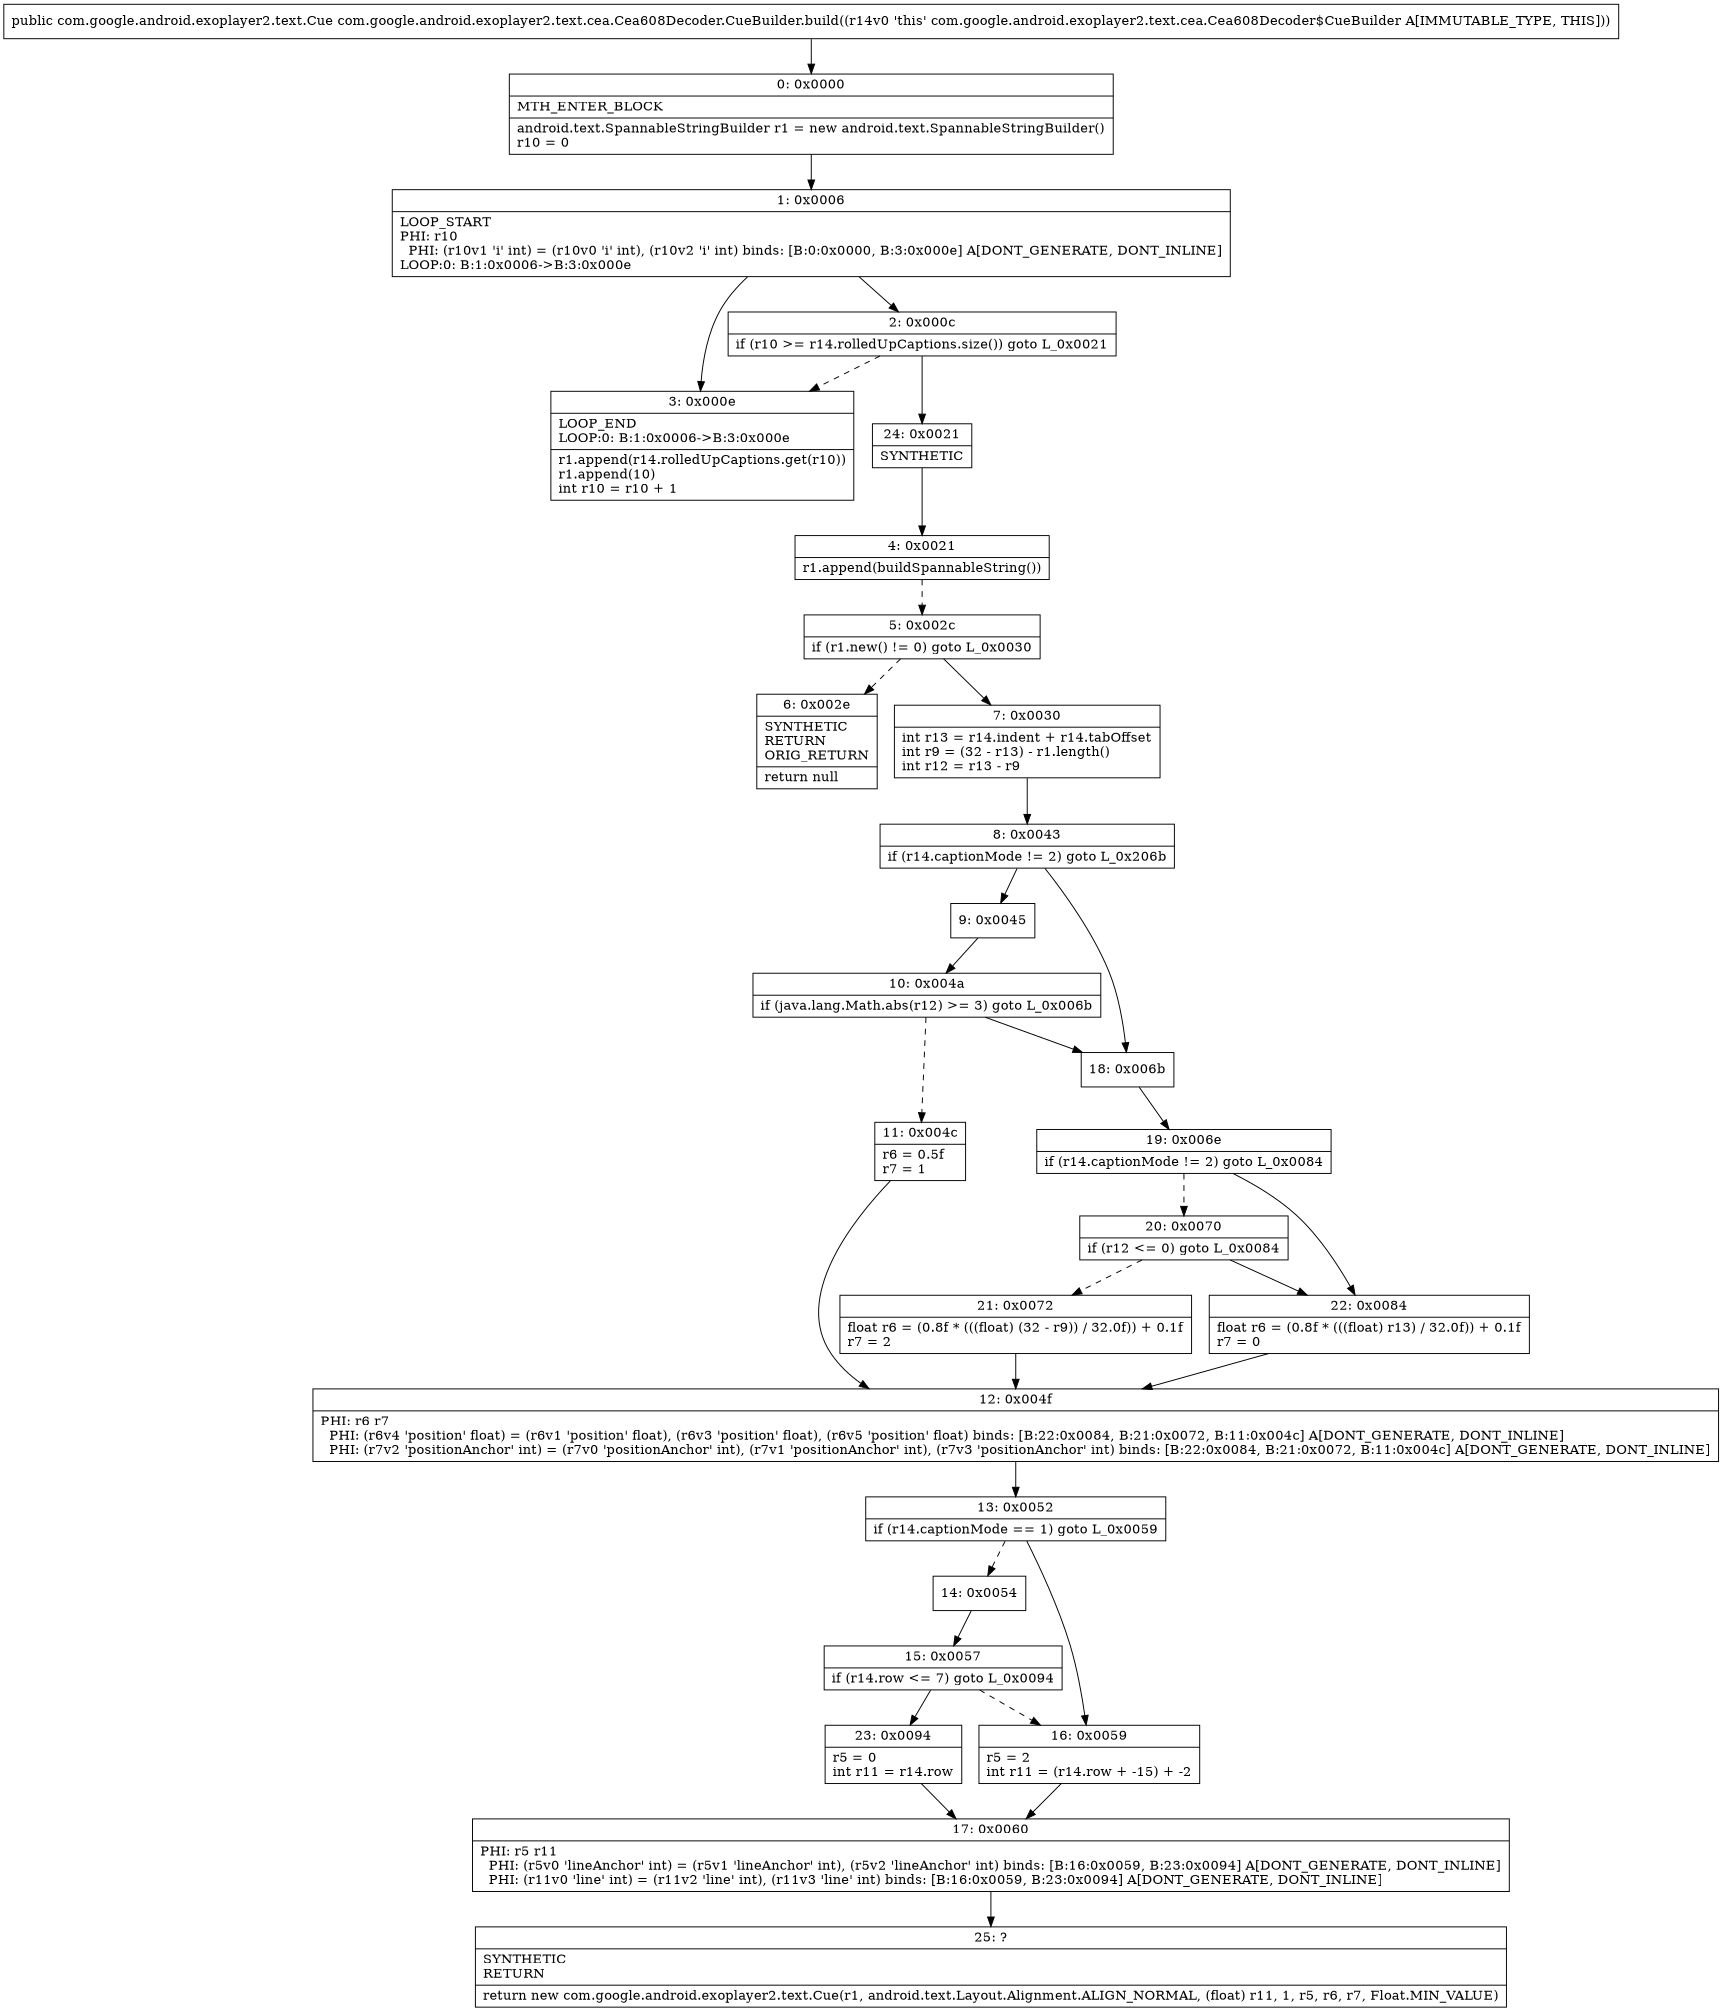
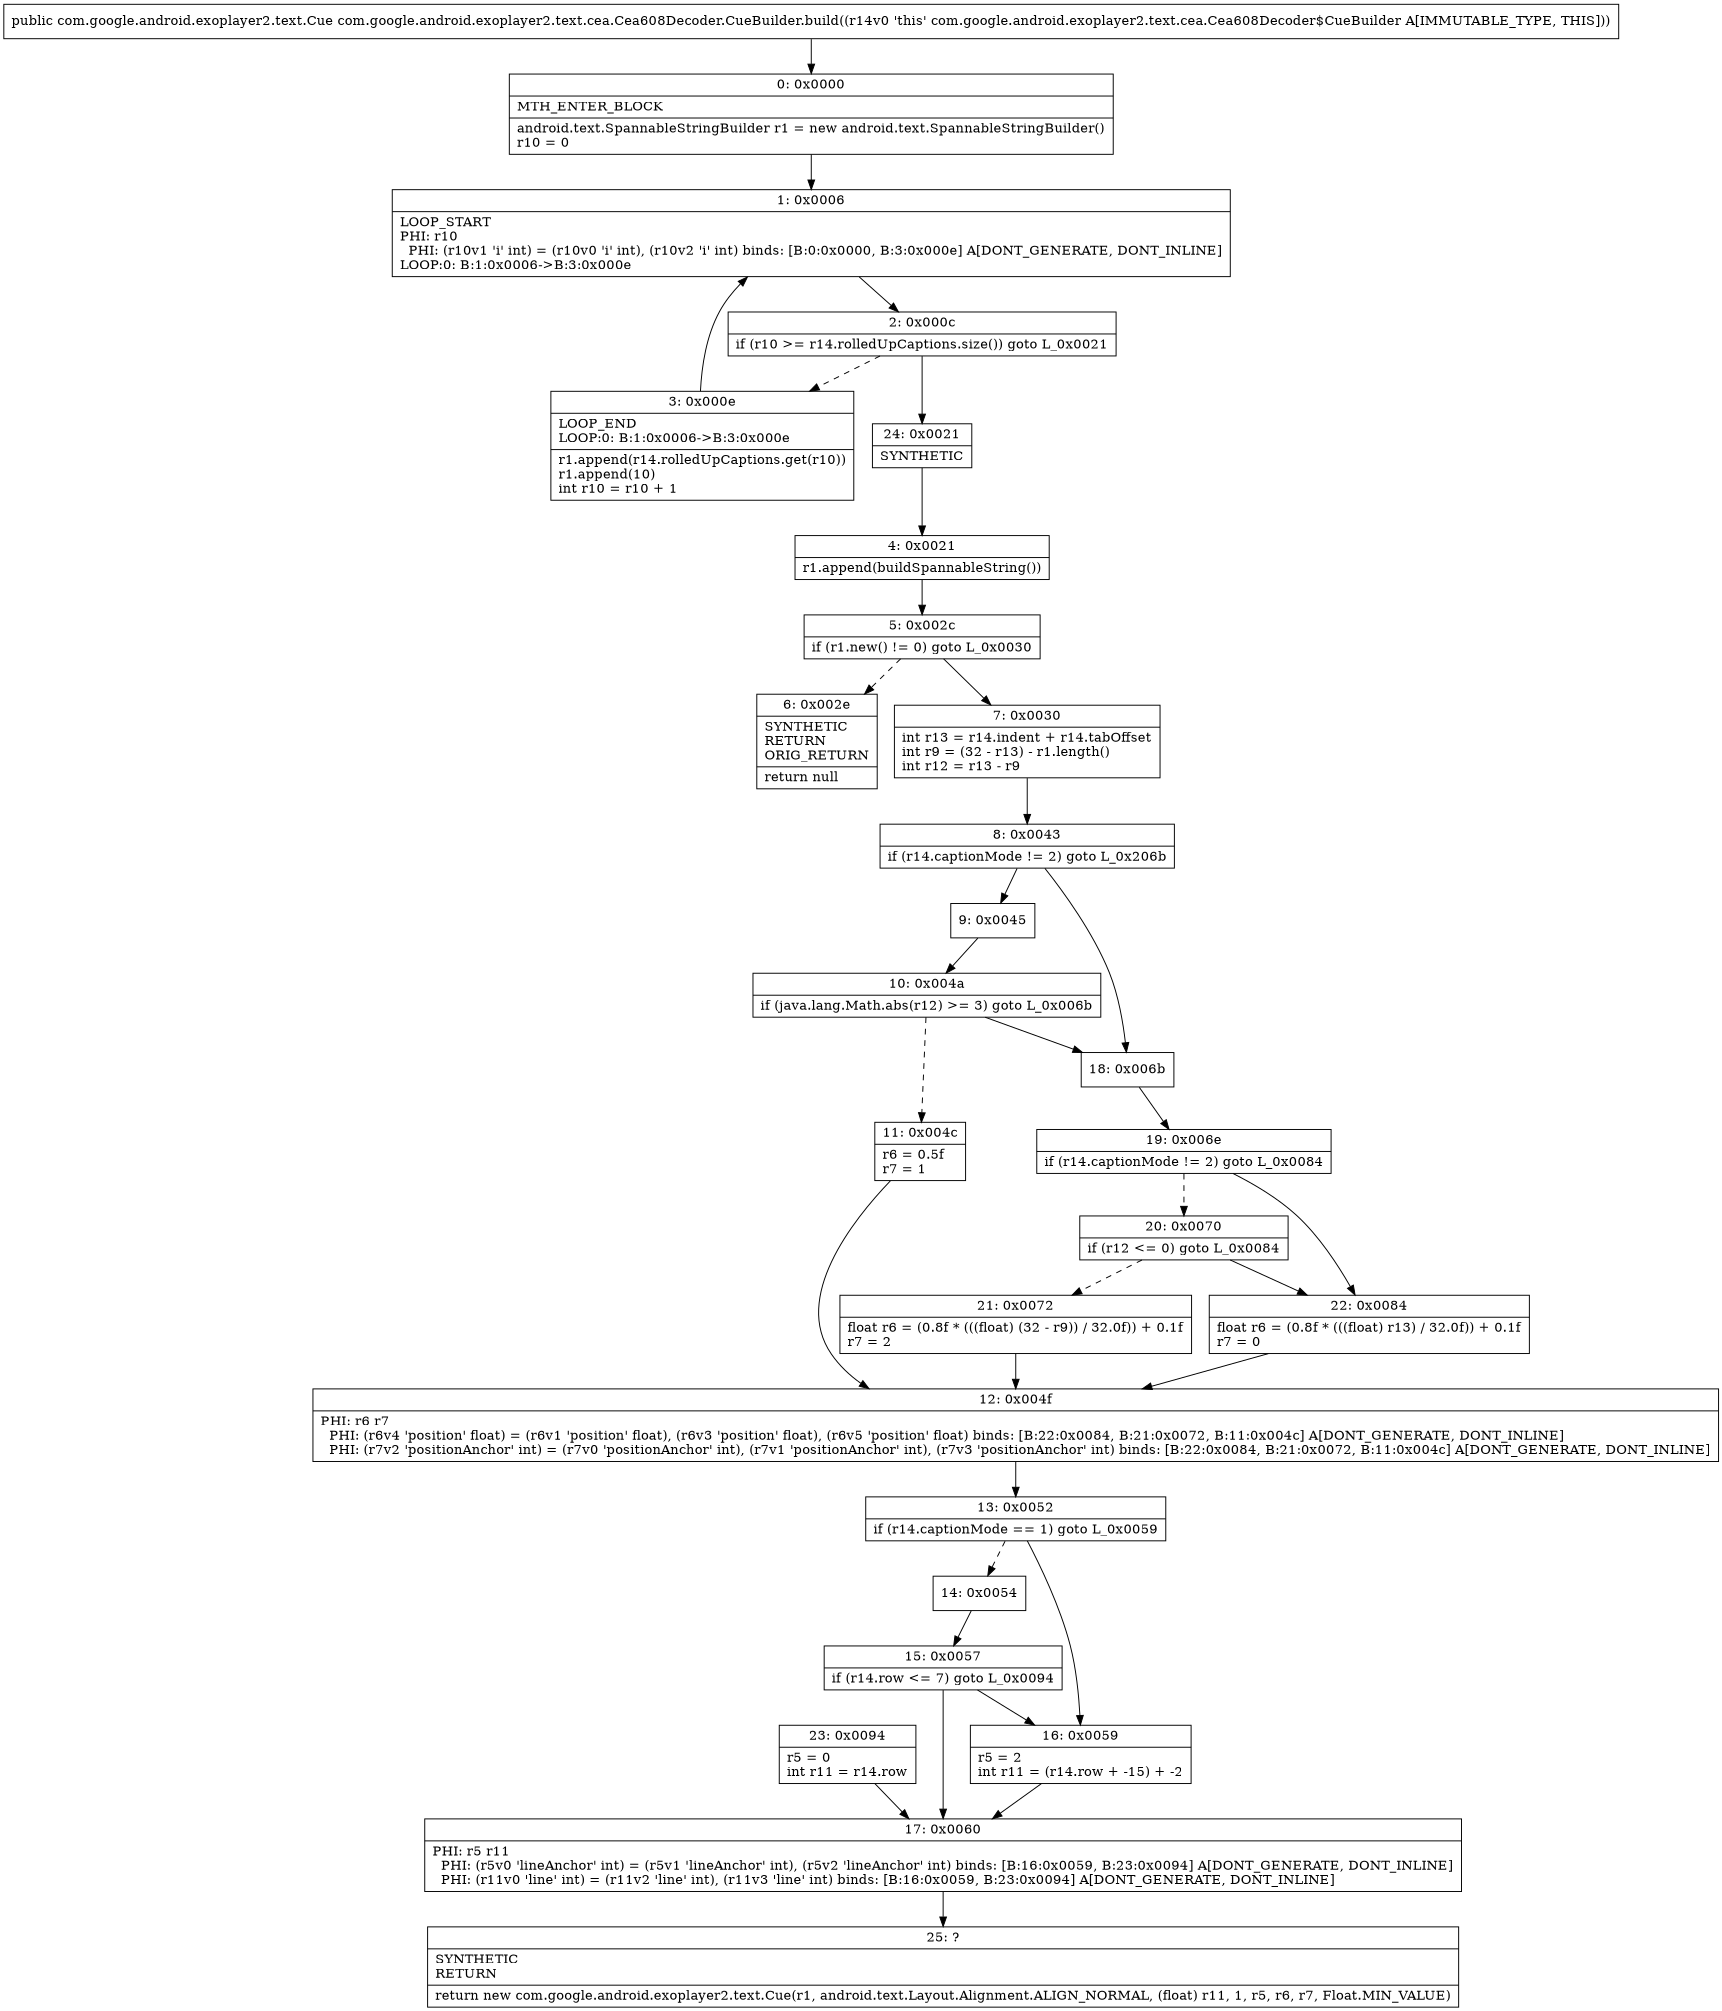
edge "1: 0x0006" -> "3: 0x000e": reversed
edge "4: 0x0021" -> "5: 0x002c": style dashed -> solid
edge "15: 0x0057" -> "23: 0x0094": now "15: 0x0057" -> "17: 0x0060"
edge "15: 0x0057" -> "16: 0x0059": style dashed -> solid
